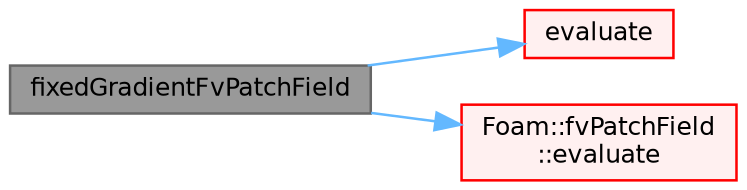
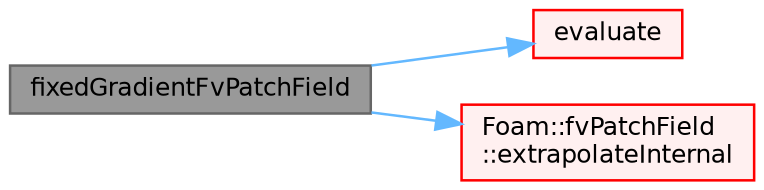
node "Foam::fvPatchField ::evaluate": label "Foam::fvPatchField ::evaluate" -> "Foam::fvPatchField ::extrapolateInternal"
